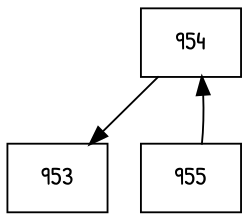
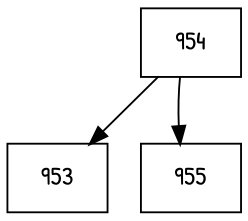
edge "955" -> "954": reversed
